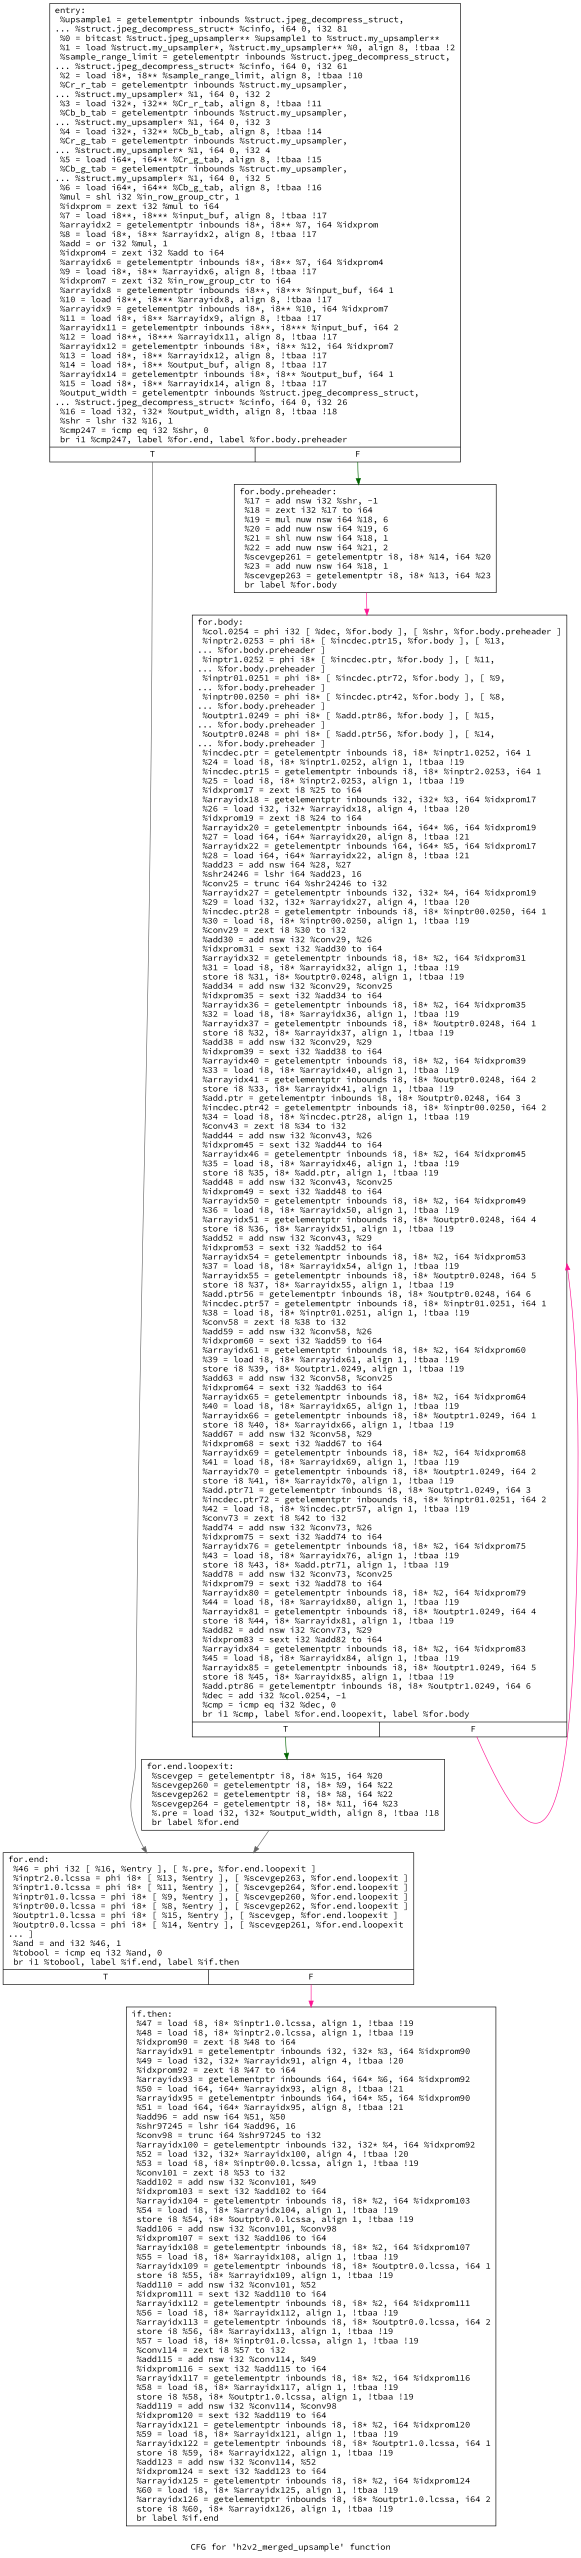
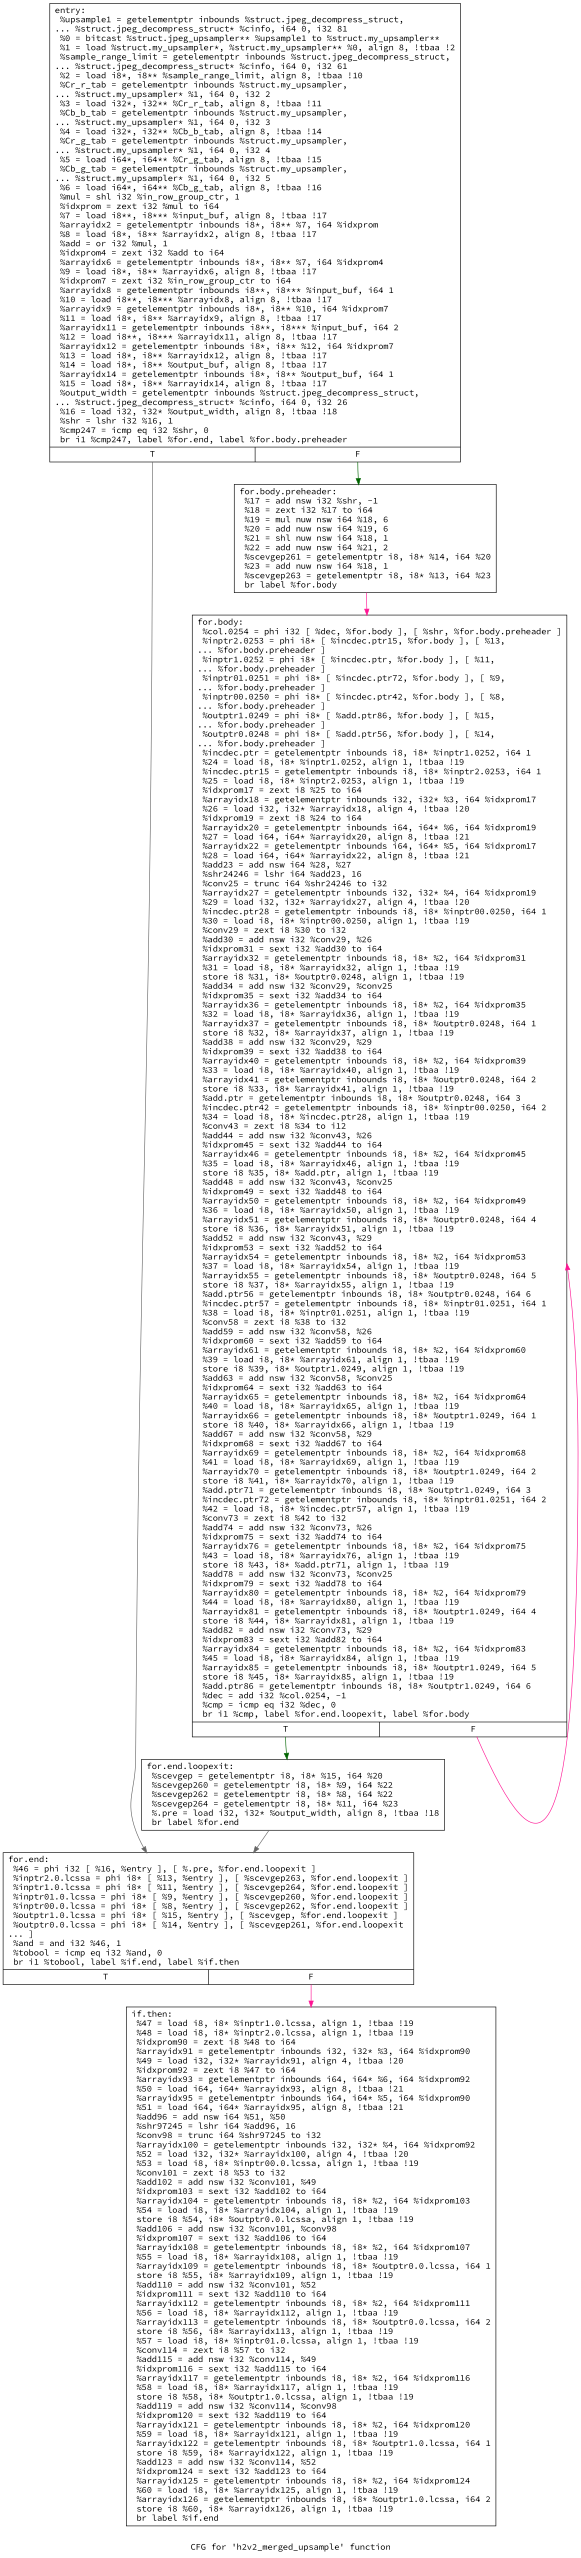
node "for.body:": text "%conv43 = zext i8 %34 to i32" -> "%conv43 = zext i8 %34 to i12"
